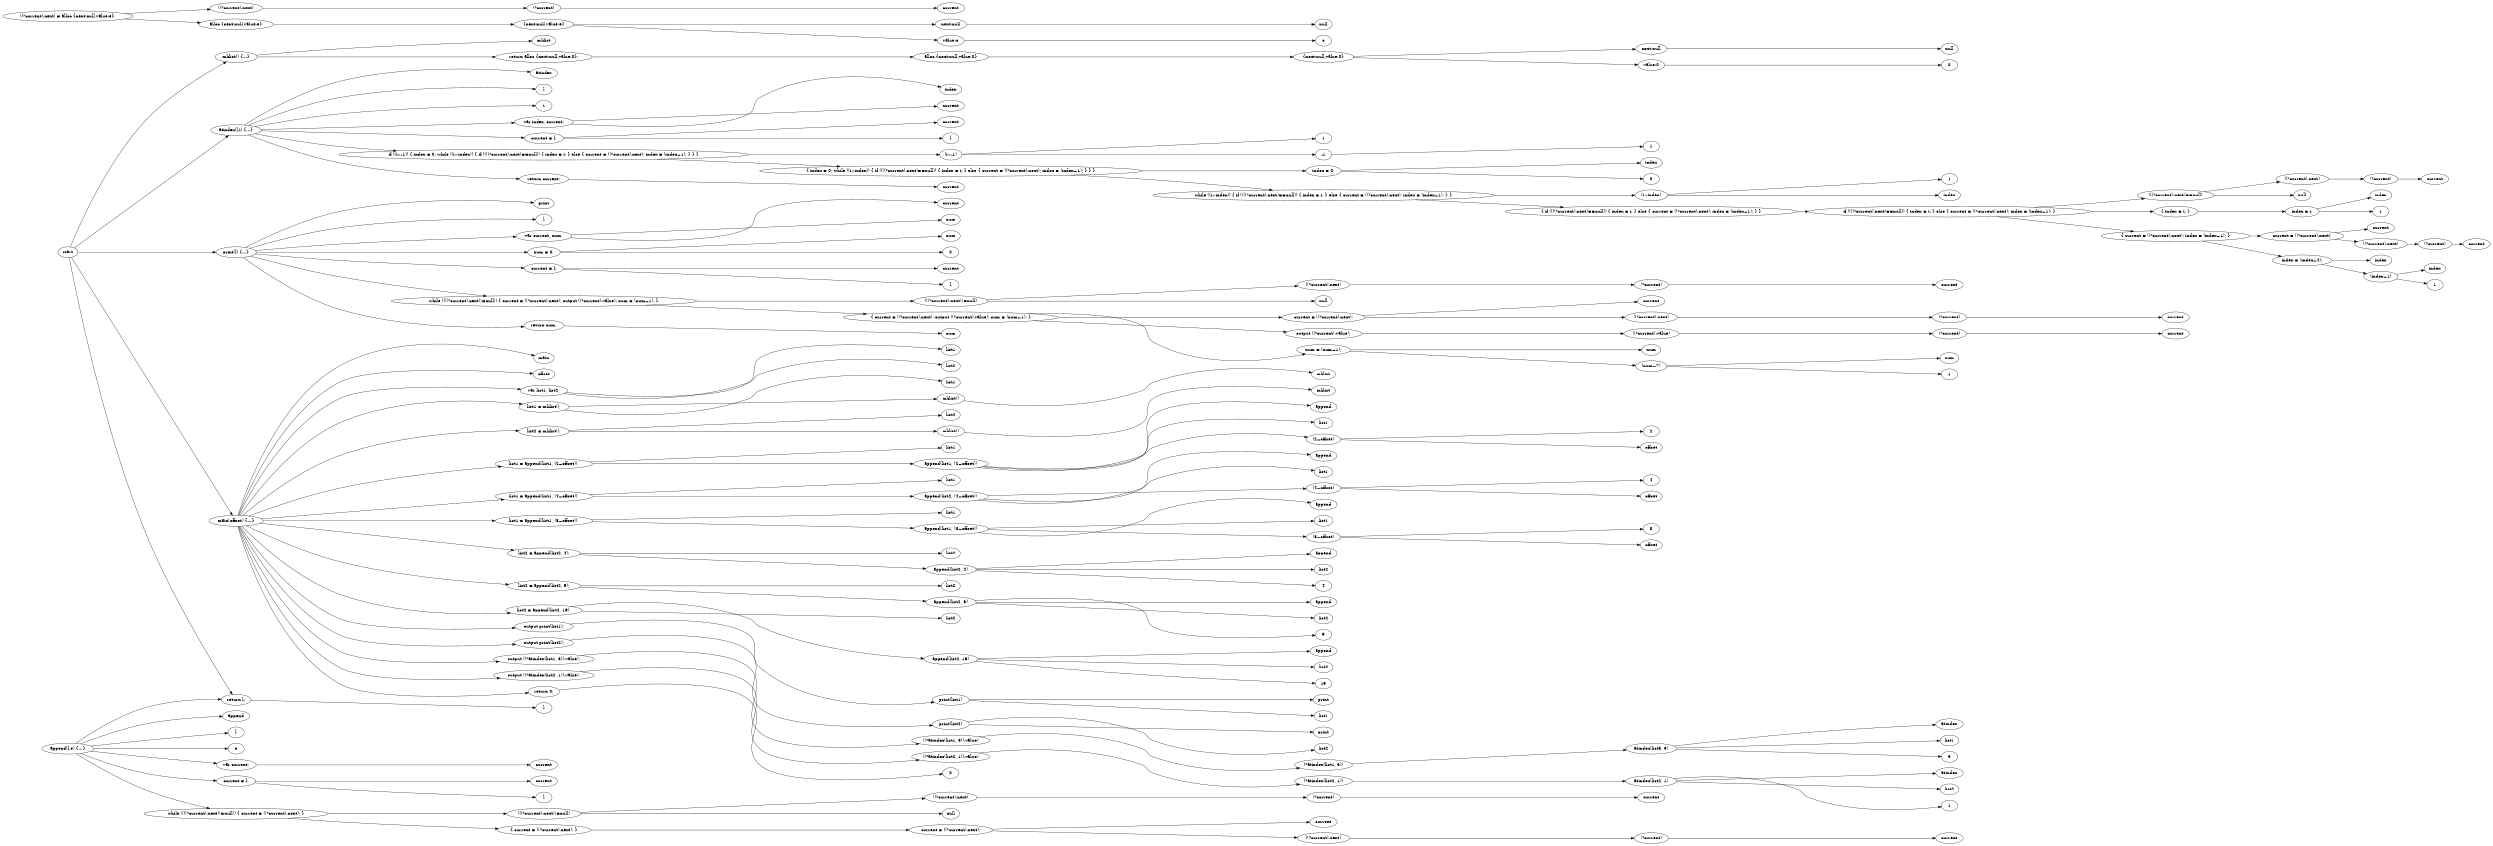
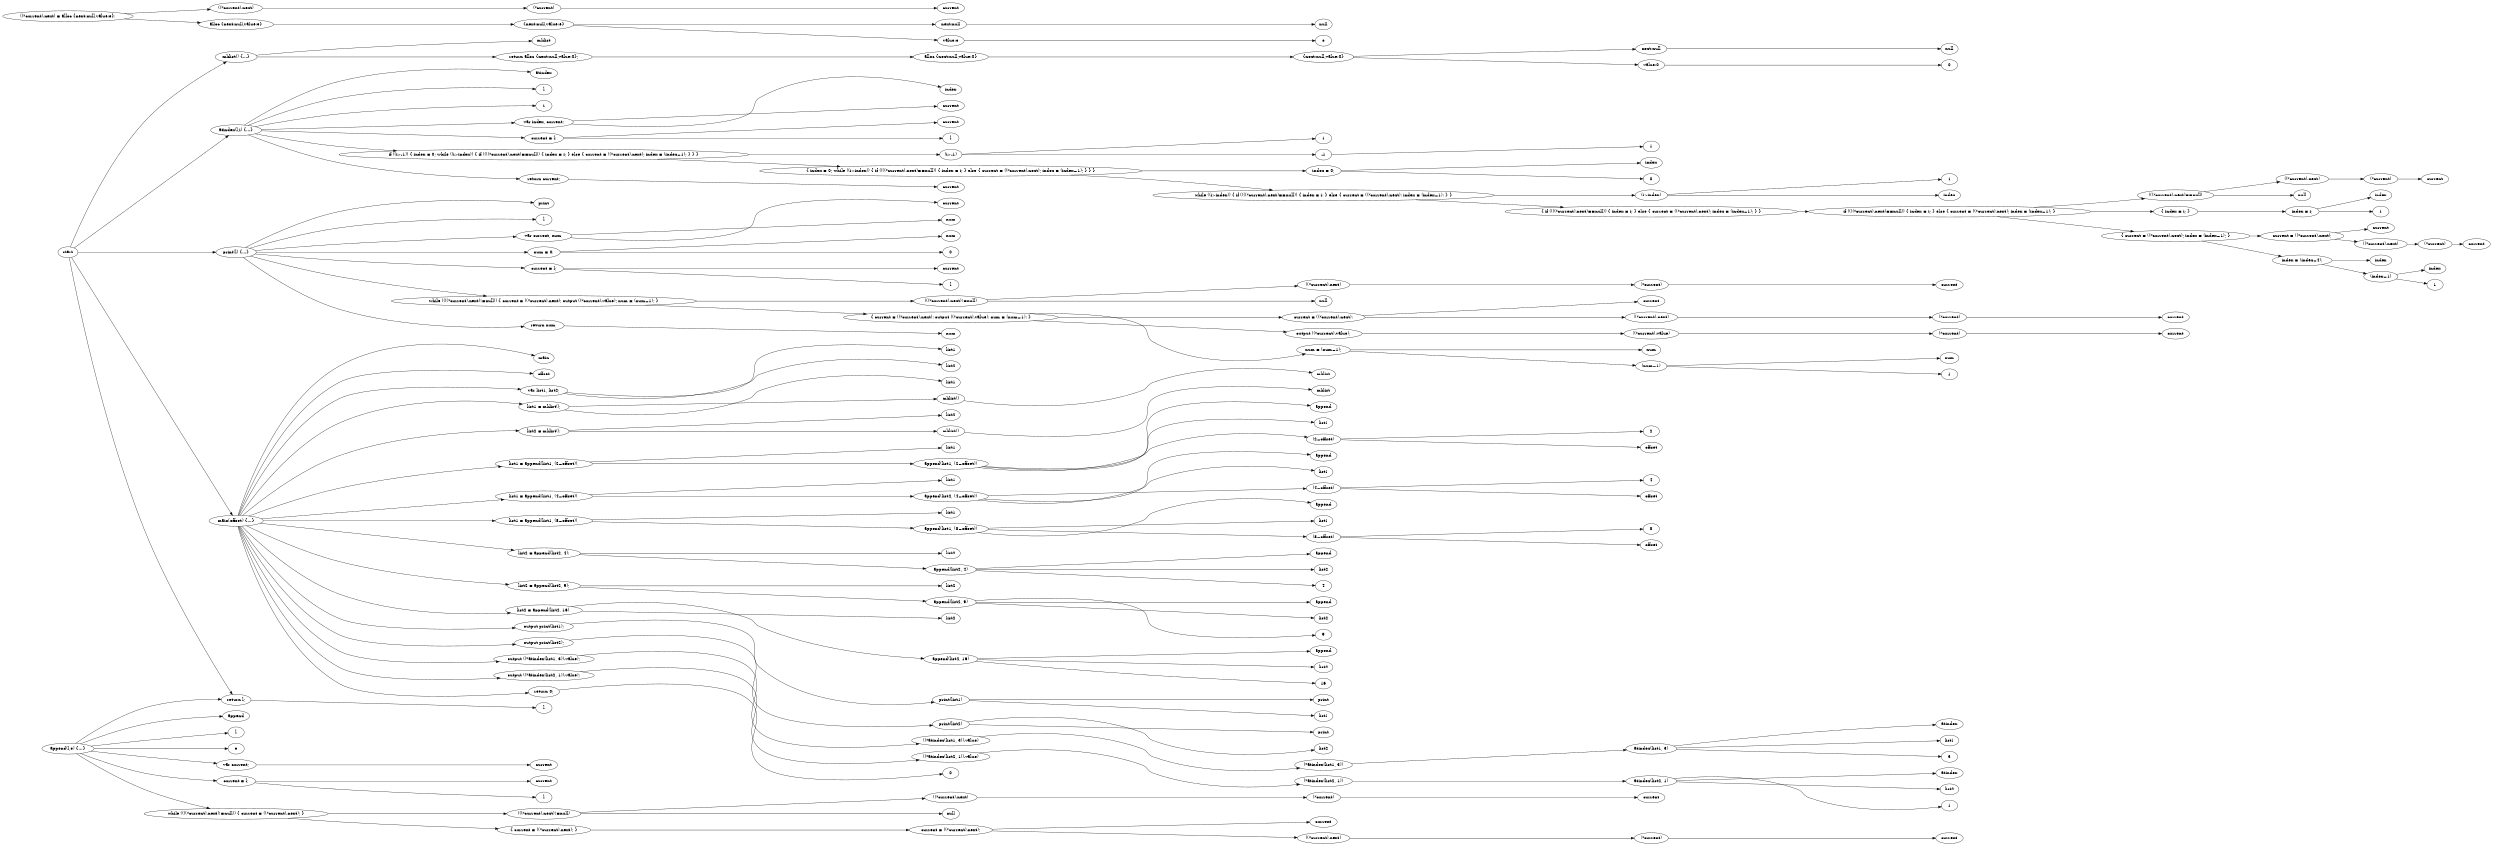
node "(num+7)": label "(num+7)" -> "(num+1)"
node "atindex(list3, 3)": label "atindex(list3, 3)" -> "atindex(list1, 3)"
